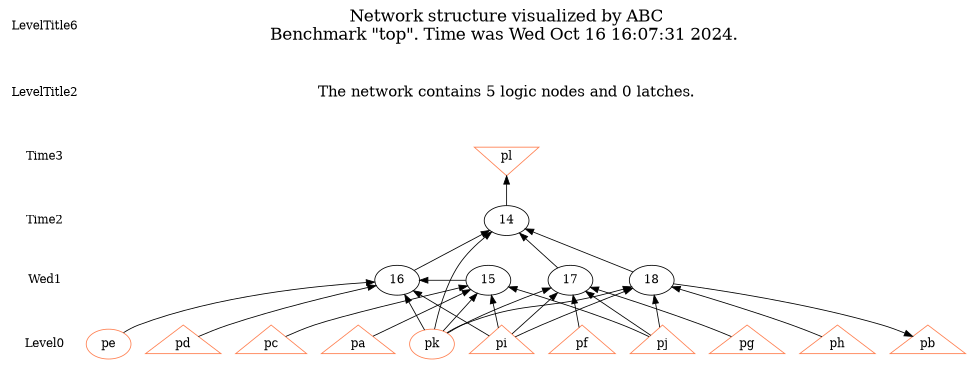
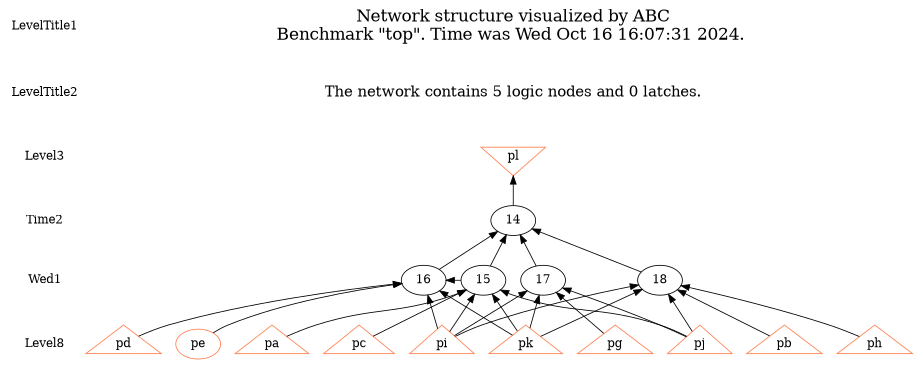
node "LevelTitle6": label "LevelTitle6" -> "LevelTitle1"
node "Time3": label "Time3" -> "Level3"
edge "pk" -> "14": now "15" -> "14"
edge "18" -> "pb": reversed
node "Level0": label "Level0" -> "Level8"
node "pk": shape ellipse -> triangle
node "pf": removed
